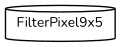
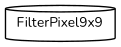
node "FilterPixel9x5": label "FilterPixel9x5" -> "FilterPixel9x9"
